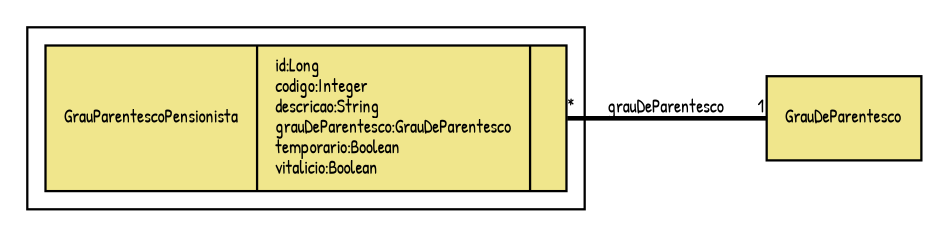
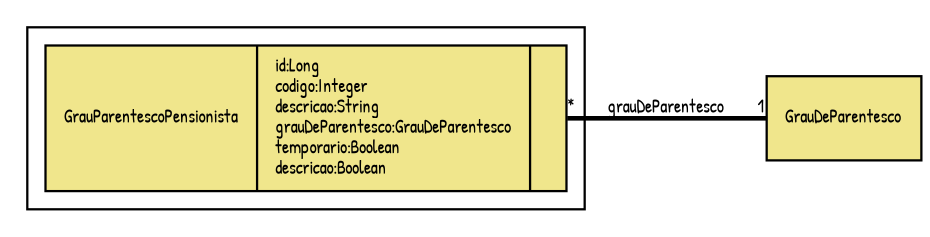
node "GrauParentescoPensionista": text "vitalicio:Boolean" -> "descricao:Boolean"
